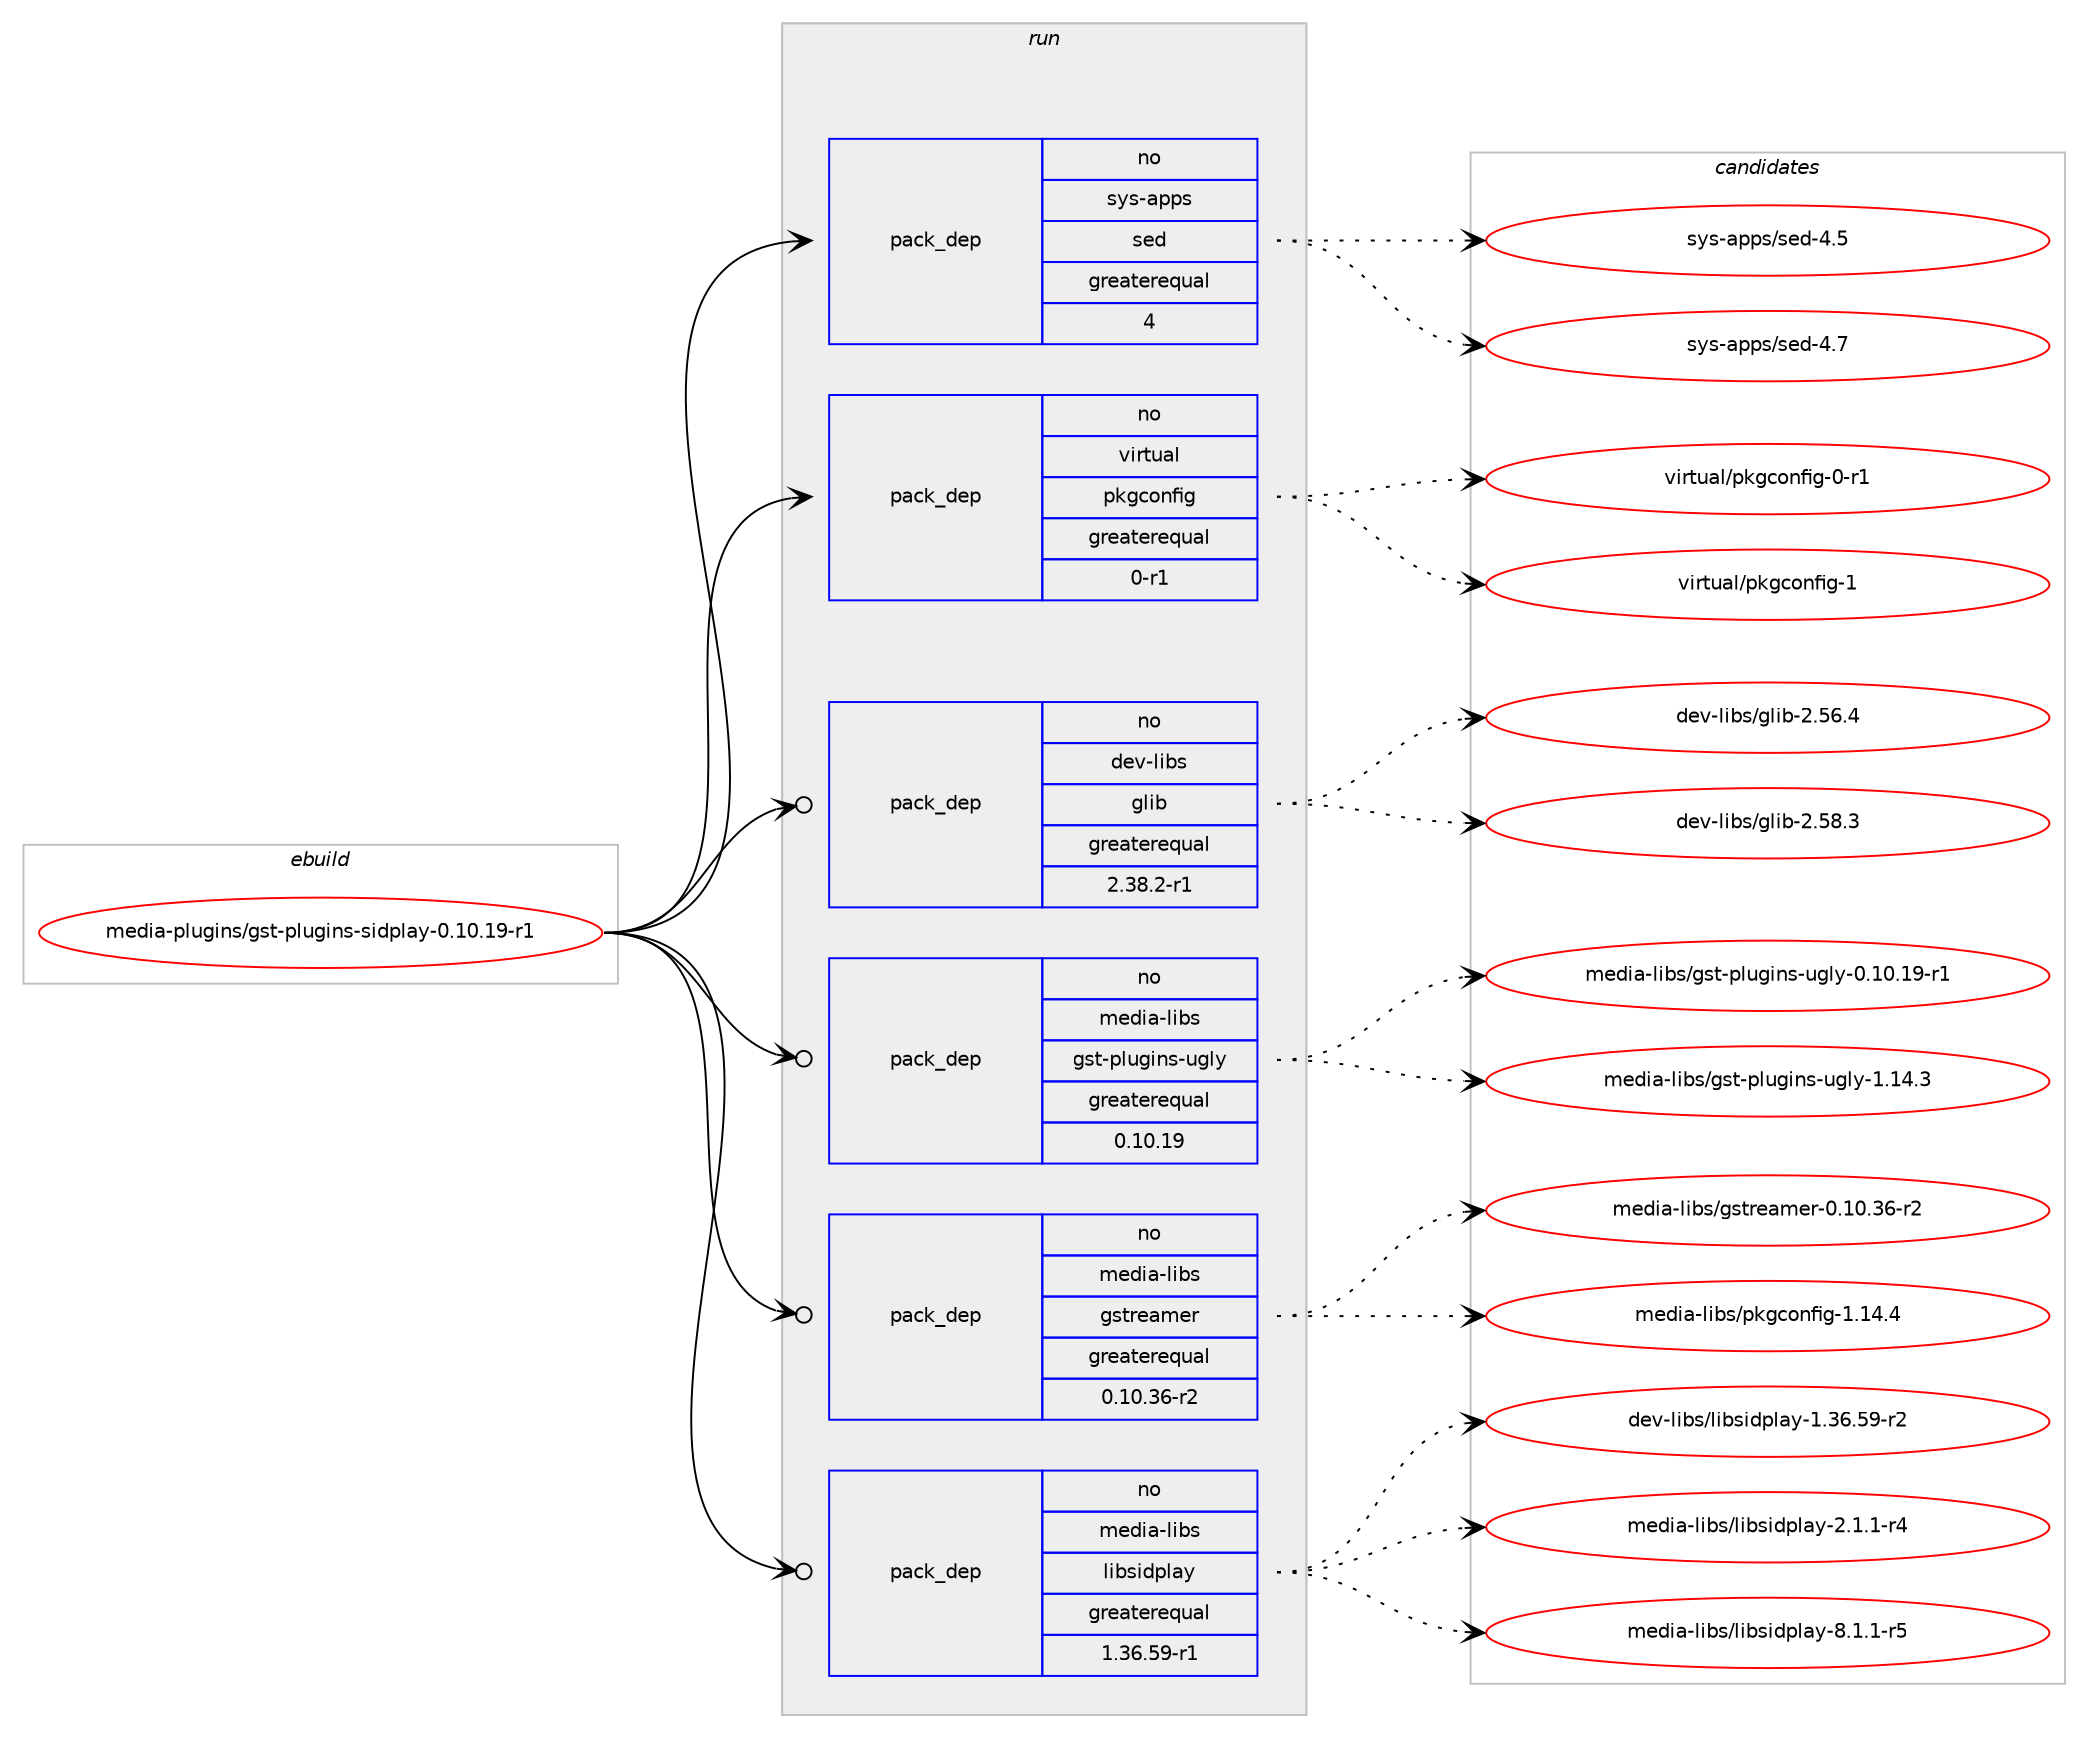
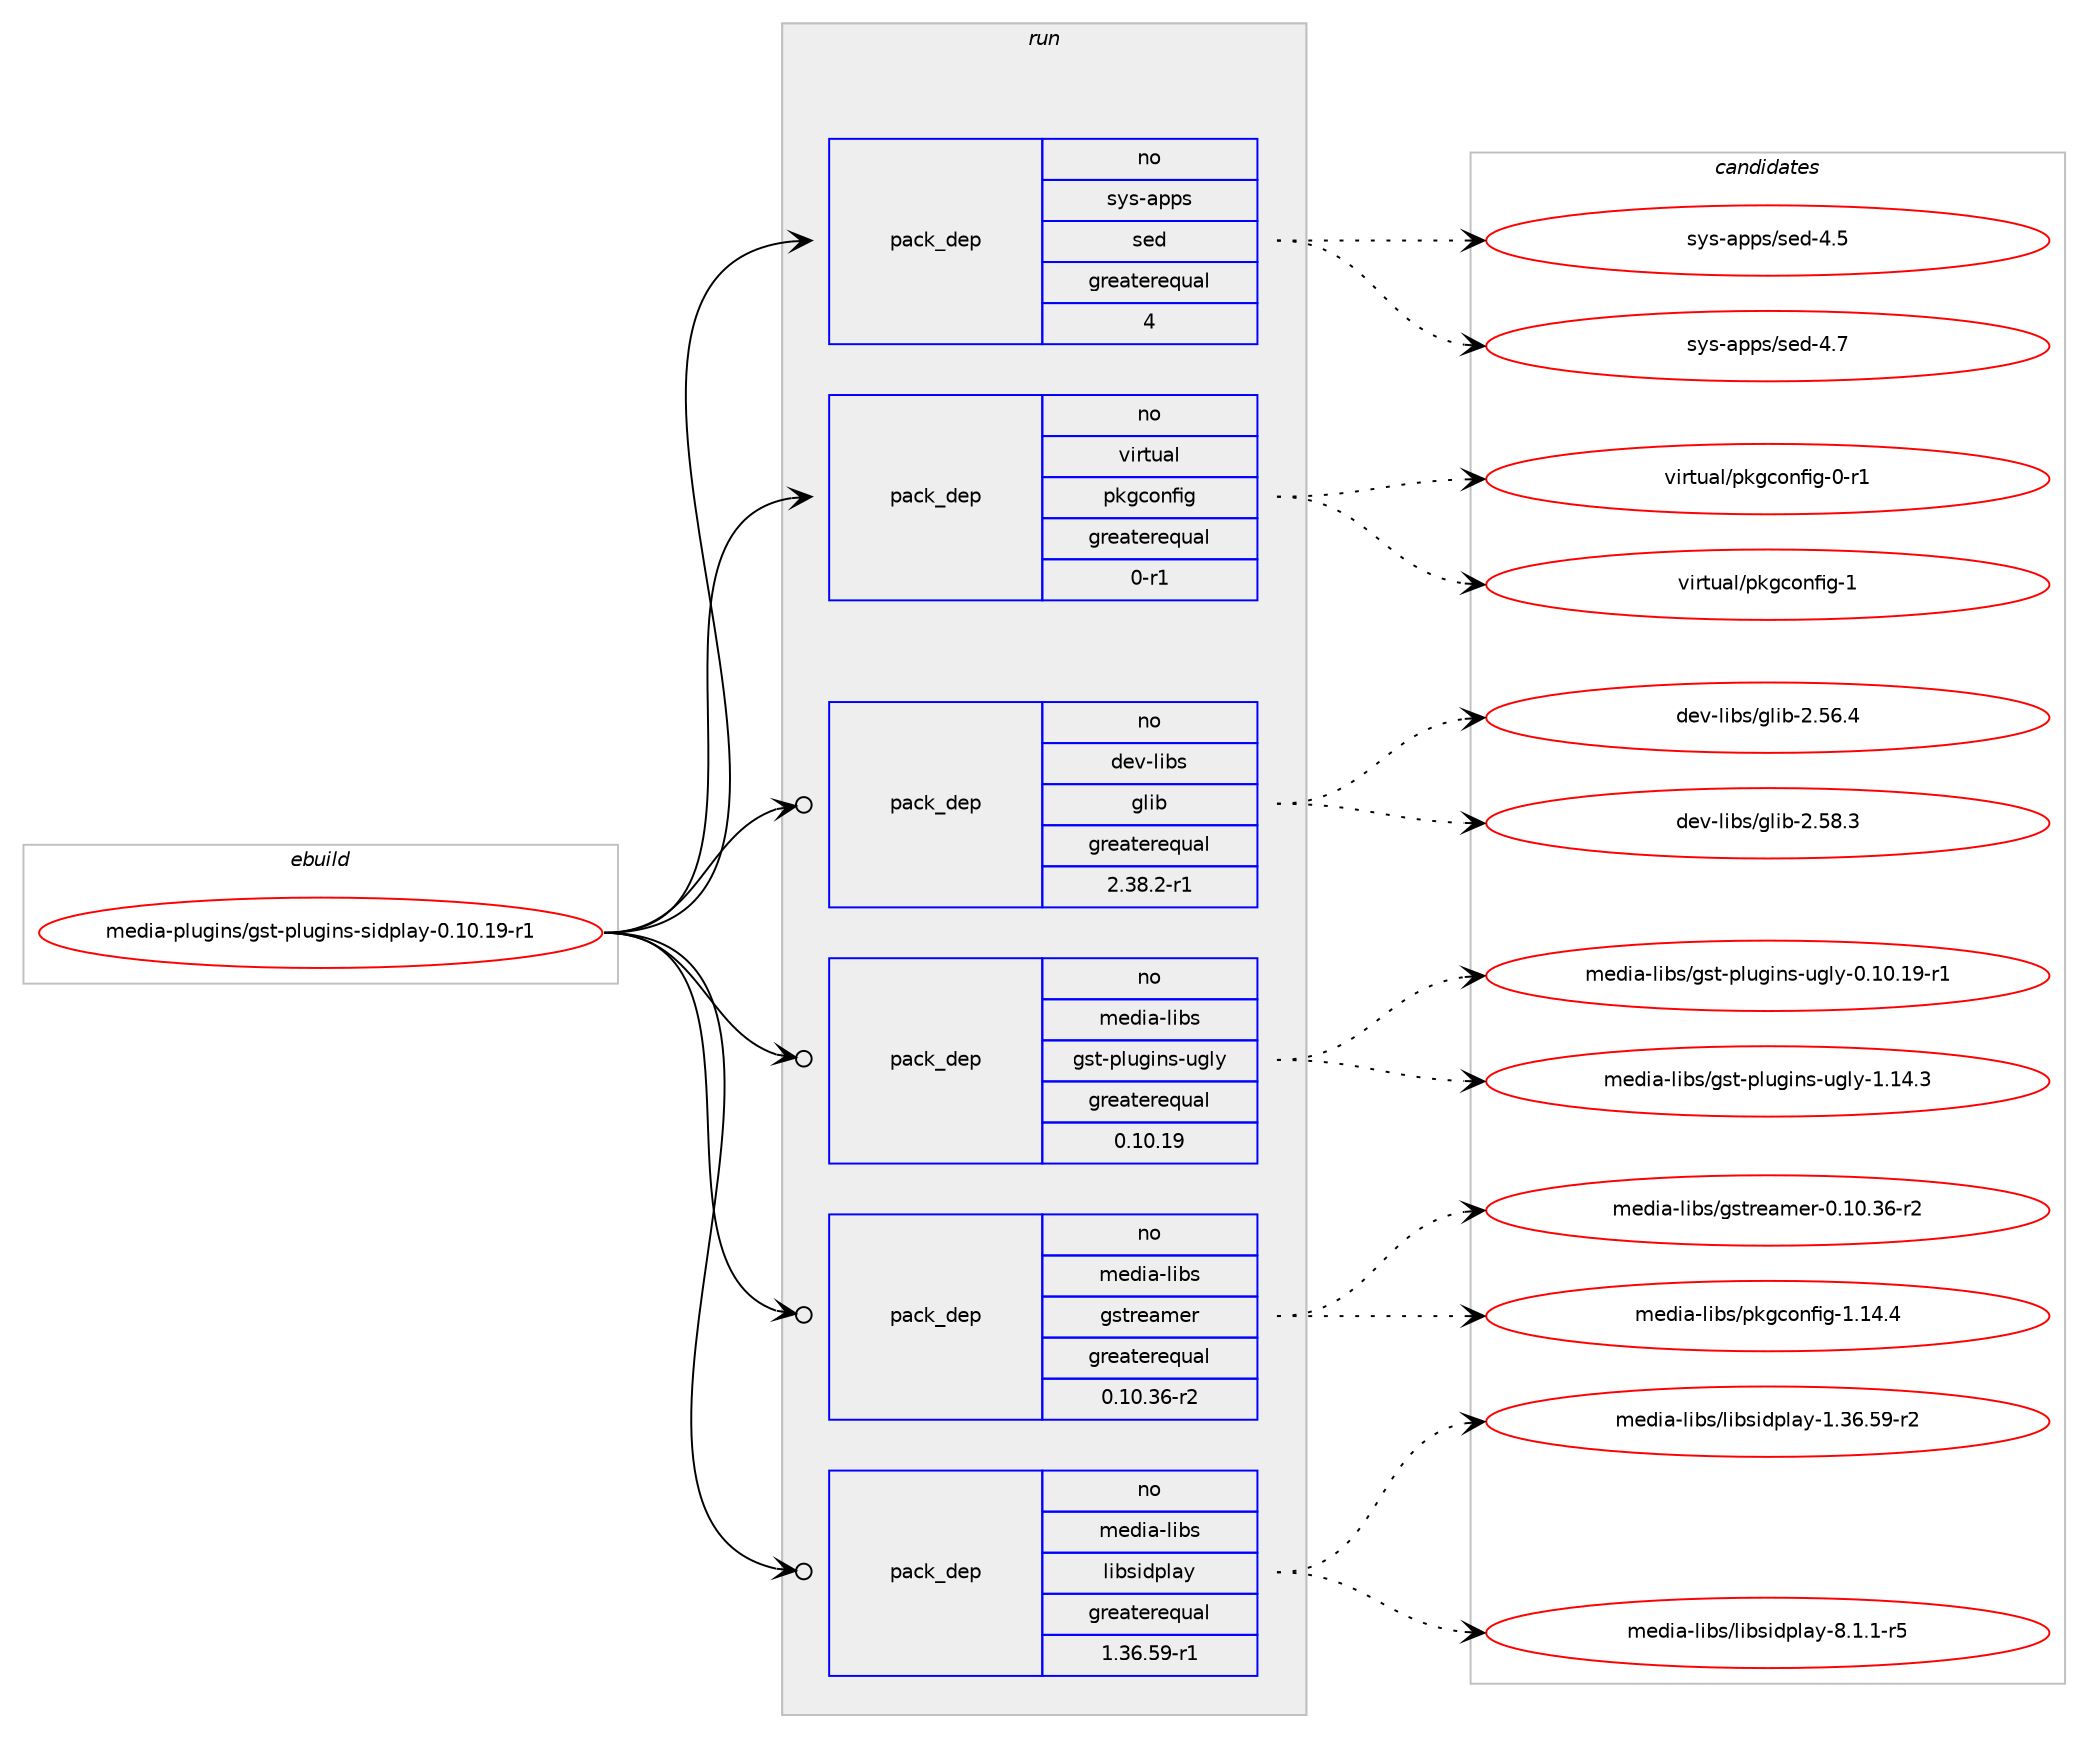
node "dev-libs/libsidplay-1.36.59-r2": label "dev-libs/libsidplay-1.36.59-r2" -> "media-libs/libsidplay-1.36.59-r2"
node "media-libs/libsidplay-2.1.1-r4": removed
